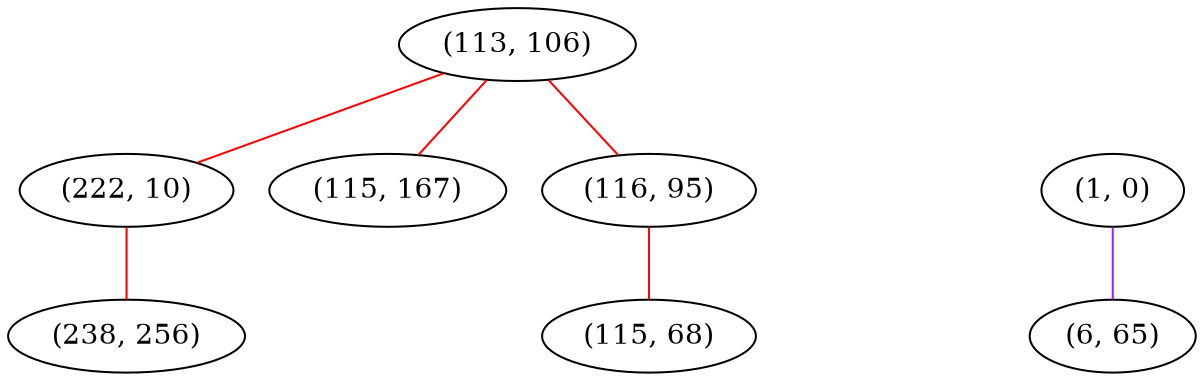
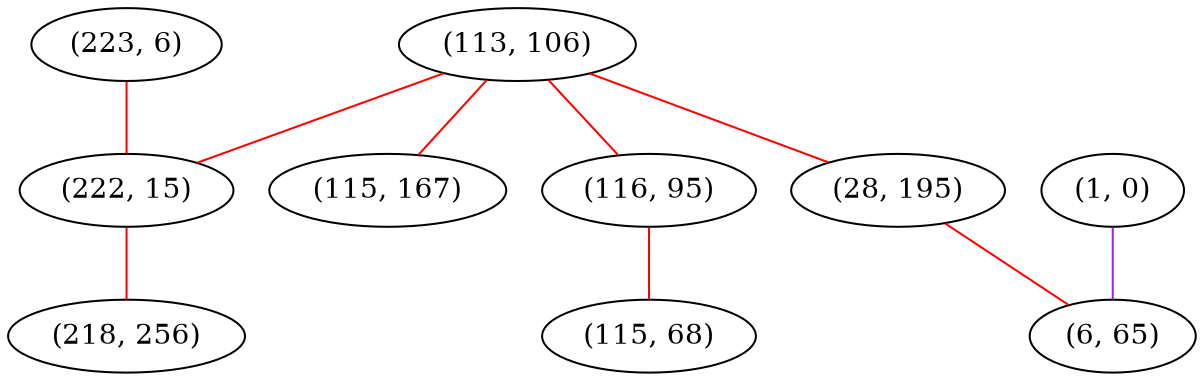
node "(223, 6)": added
node "(222, 10)": label "(222, 10)" -> "(222, 15)"
node "(28, 195)": added
node "(238, 256)": label "(238, 256)" -> "(218, 256)"
